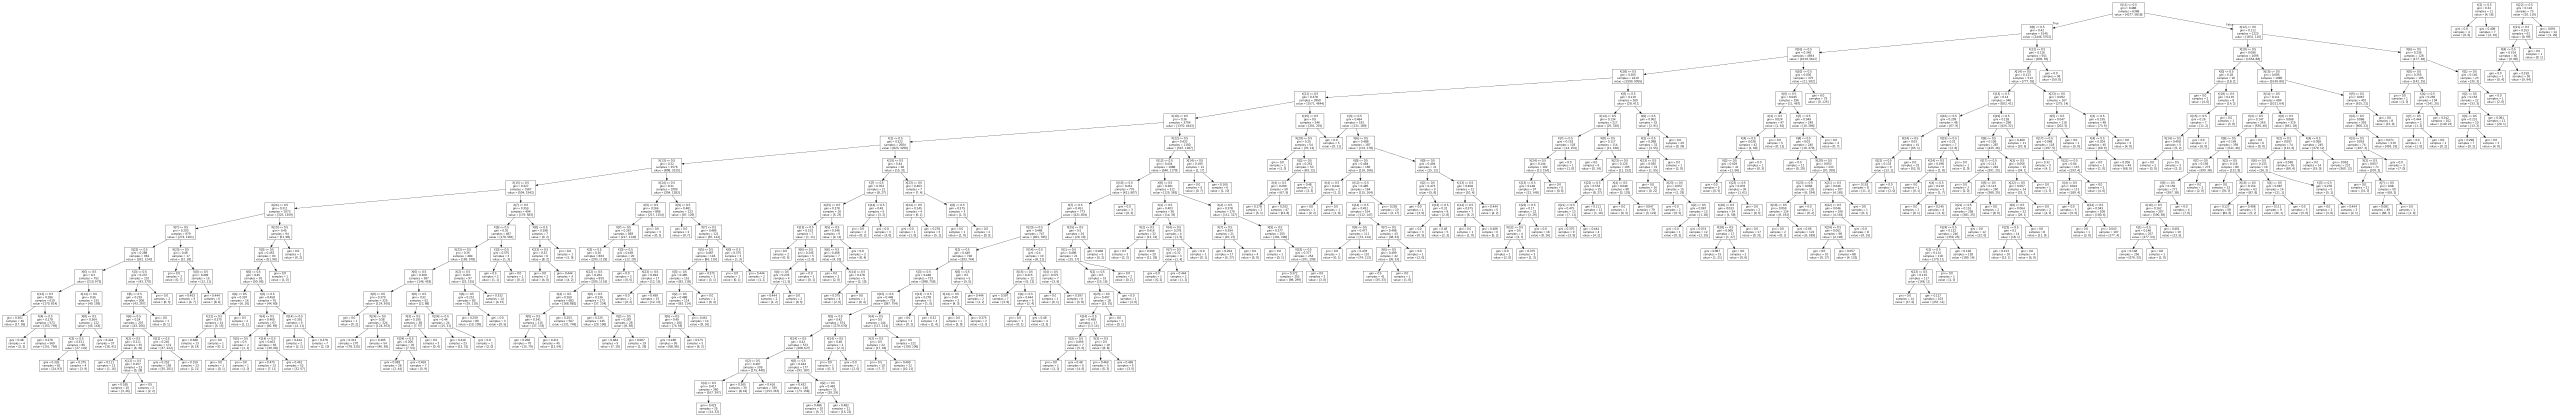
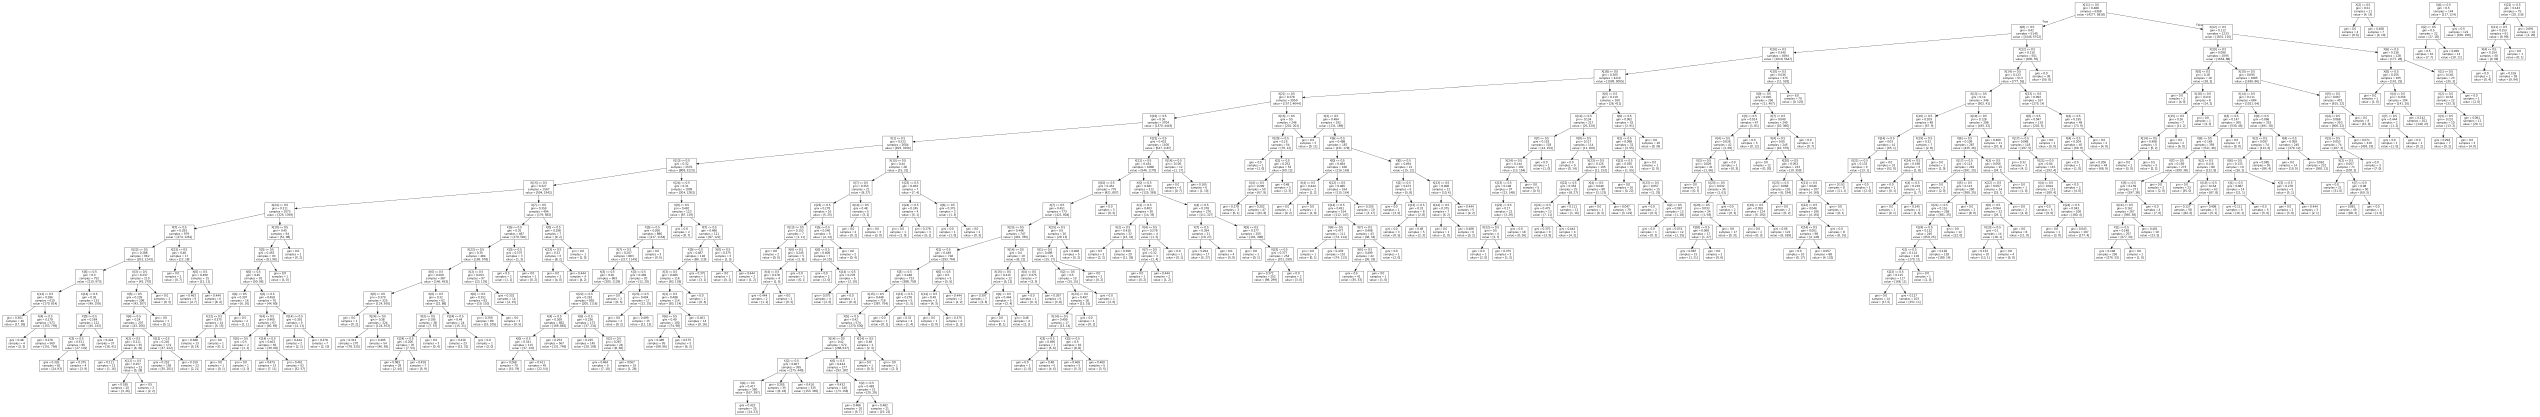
edge "X[24] <= 0.5 gini = 0.31 samples = 1009 value = [304, 1283]" -> "X[5] <= 0.5 gini = 0.266 samples = 886 value = [217, 1154]": now "X[9] <= 0.5 gini = 0.481 samples = 123 value = [87, 129]" -> "X[5] <= 0.5 gini = 0.266 samples = 886 value = [217, 1154]"
node "X[24] <= 0.5 gini = 0.122 samples = 246 value = [359, 25]": label "X[24] <= 0.5 gini = 0.122 samples = 246 value = [359, 25]" -> "X[24] <= 0.5 gini = 0.122 value = 246 value = [359, 25]"
edge "X[15] <= 0.5 gini = 0.448 samples = 718 value = [387, 754]" -> "X[4] <= 0.5 gini = 0.5 samples = 144 value = [117, 124]": removed
